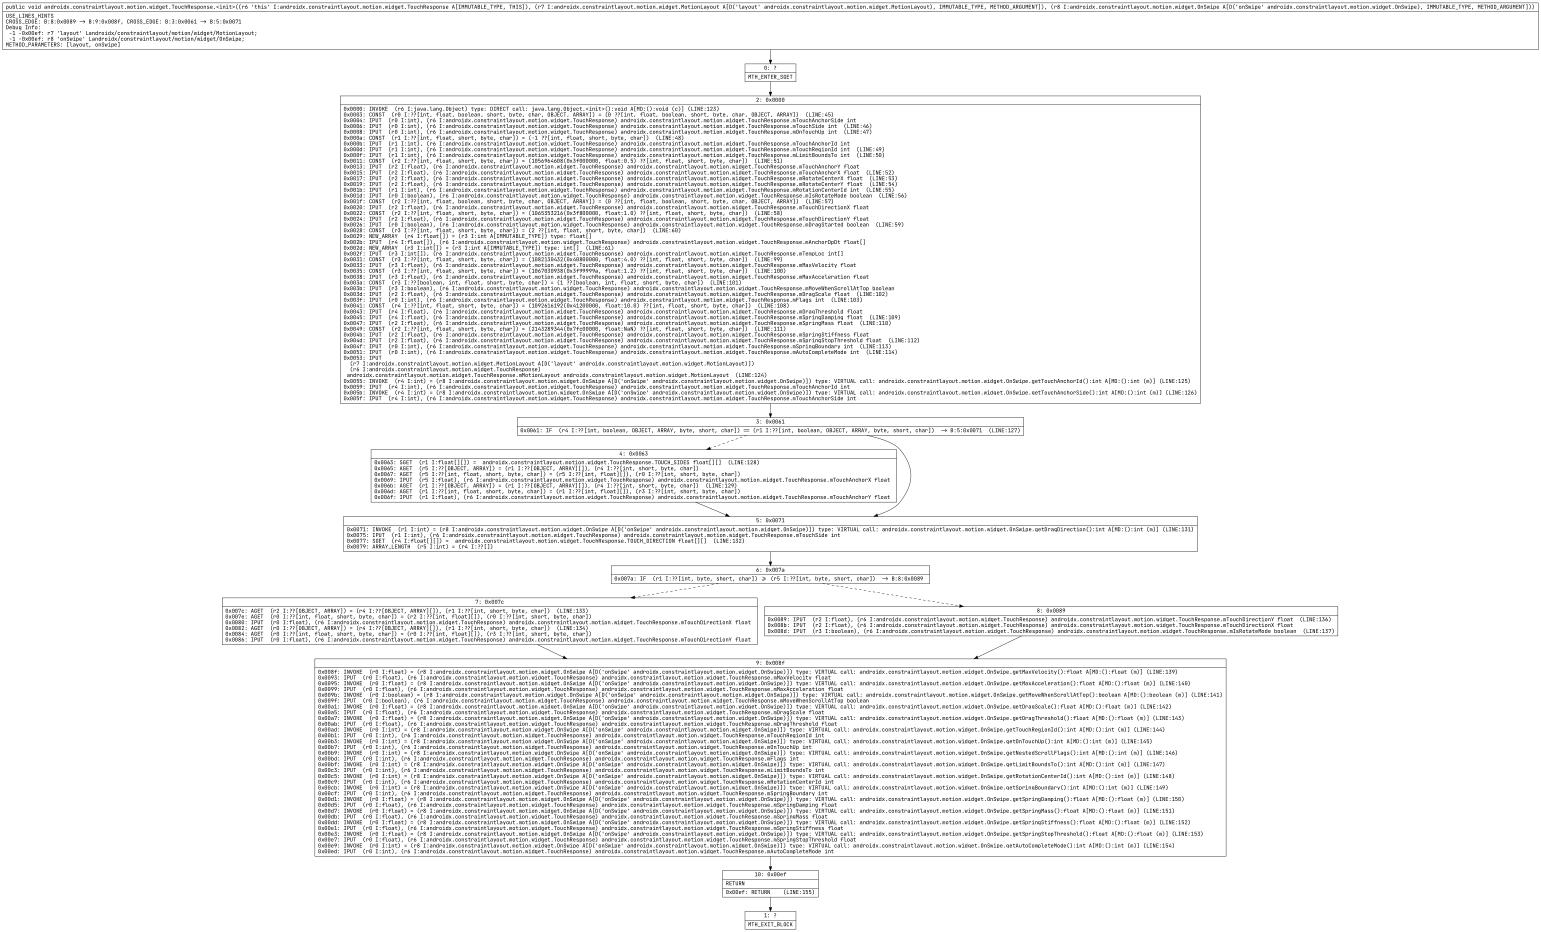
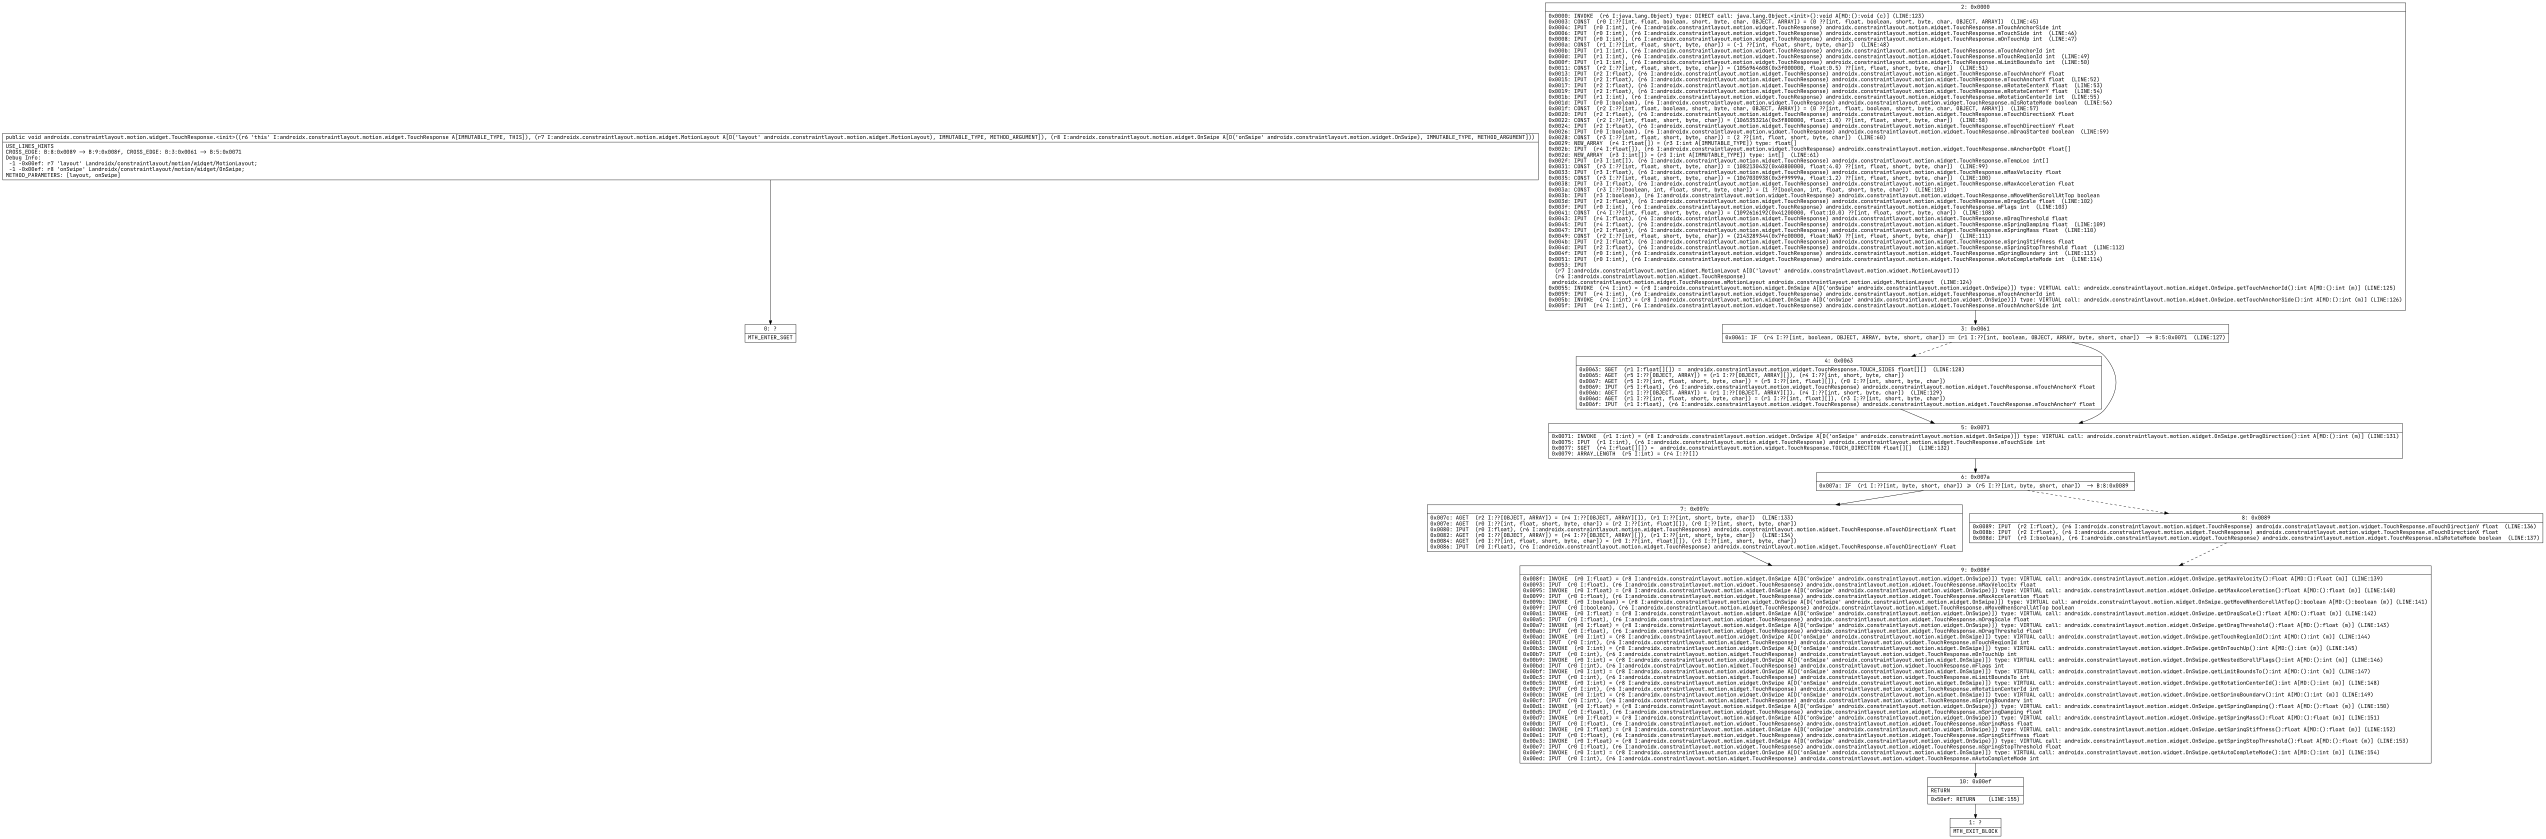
edge "0: ?" -> "2: 0x0000": removed
edge "6: 0x007a" -> "7: 0x007c": style dashed -> solid
edge "8: 0x0089" -> "9: 0x008f": style solid -> dashed
node "10: 0x00ef": text "0x00ef: RETURN    (LINE:155)" -> "0x50ef: RETURN    (LINE:155)"
